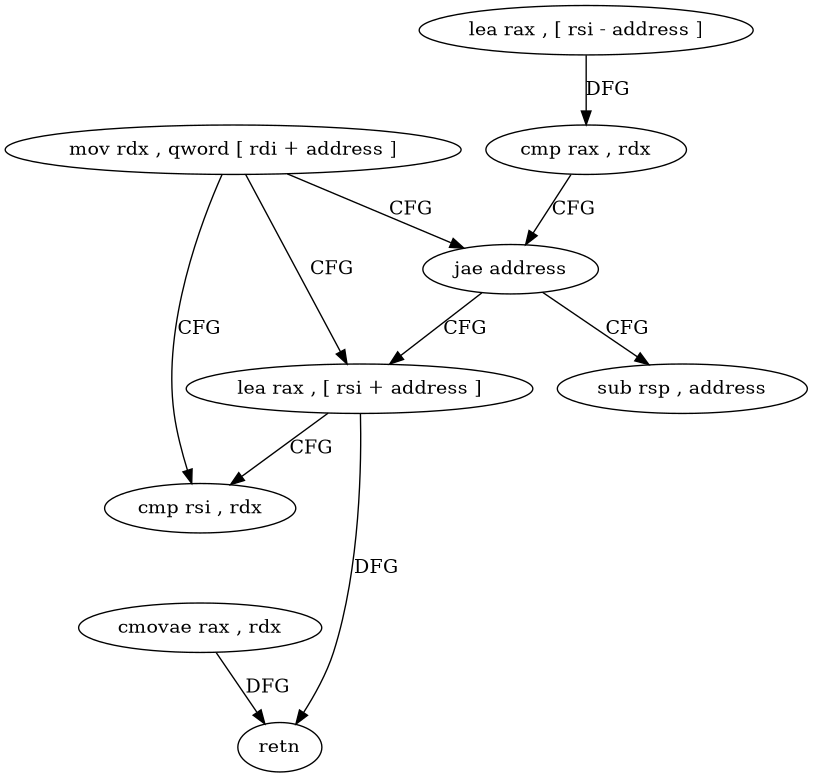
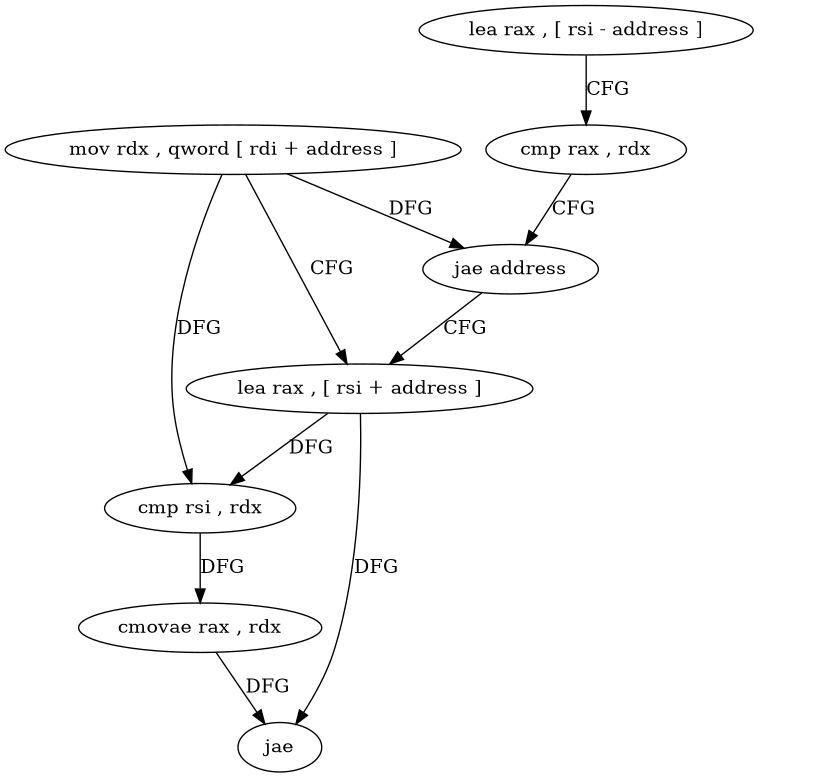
edge "lea rax , [ rsi - address ]" -> "cmp rax , rdx": label "DFG" -> "CFG"
edge "mov rdx , qword [ rdi + address ]" -> "jae address": label "CFG" -> "DFG"
edge "mov rdx , qword [ rdi + address ]" -> "cmp rsi , rdx": label "CFG" -> "DFG"
node "sub rsp , address": removed
edge "lea rax , [ rsi + address ]" -> "cmp rsi , rdx": label "CFG" -> "DFG"
edge "cmp rsi , rdx" -> "cmovae rax , rdx": added, label "DFG"
node "retn": label "retn" -> "jae"
